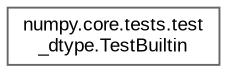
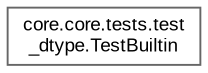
node "numpy.core.tests.test _dtype.TestBuiltin": label "numpy.core.tests.test _dtype.TestBuiltin" -> "core.core.tests.test _dtype.TestBuiltin"
